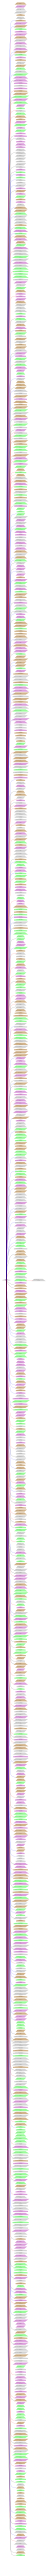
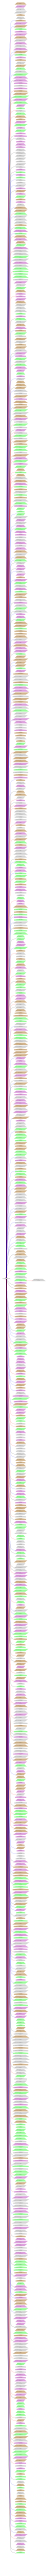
node "plotly.validators.layout.uniformtext. ModeValidator": removed
